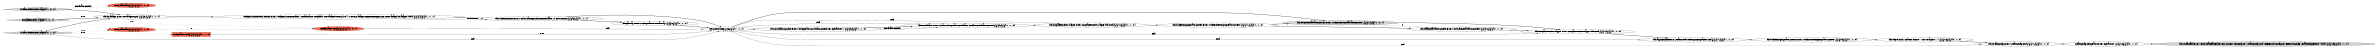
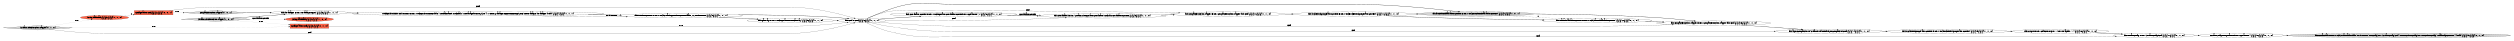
edge "StreamWriteFunctionWrapper['1', '0', '0']" -> "String tablePath@@@2@@@['1', '1', '0']": now "StreamWriteFunctionWrapper['1', '0', '0']" -> "Configuration conf@@@2@@@['0', '1', '0']"
edge "StreamWriteFunctionWrapper['0', '1', '0']" -> "this.ioManager = new IOManagerAsync()@@@3@@@['1', '1', '1']": removed
edge "CompactFunctionWrapper['0', '0', '1']" -> "Configuration conf@@@2@@@['0', '0', '1']": reversed
node "Configuration conf@@@2@@@['0', '0', '1']": shape ellipse -> box
